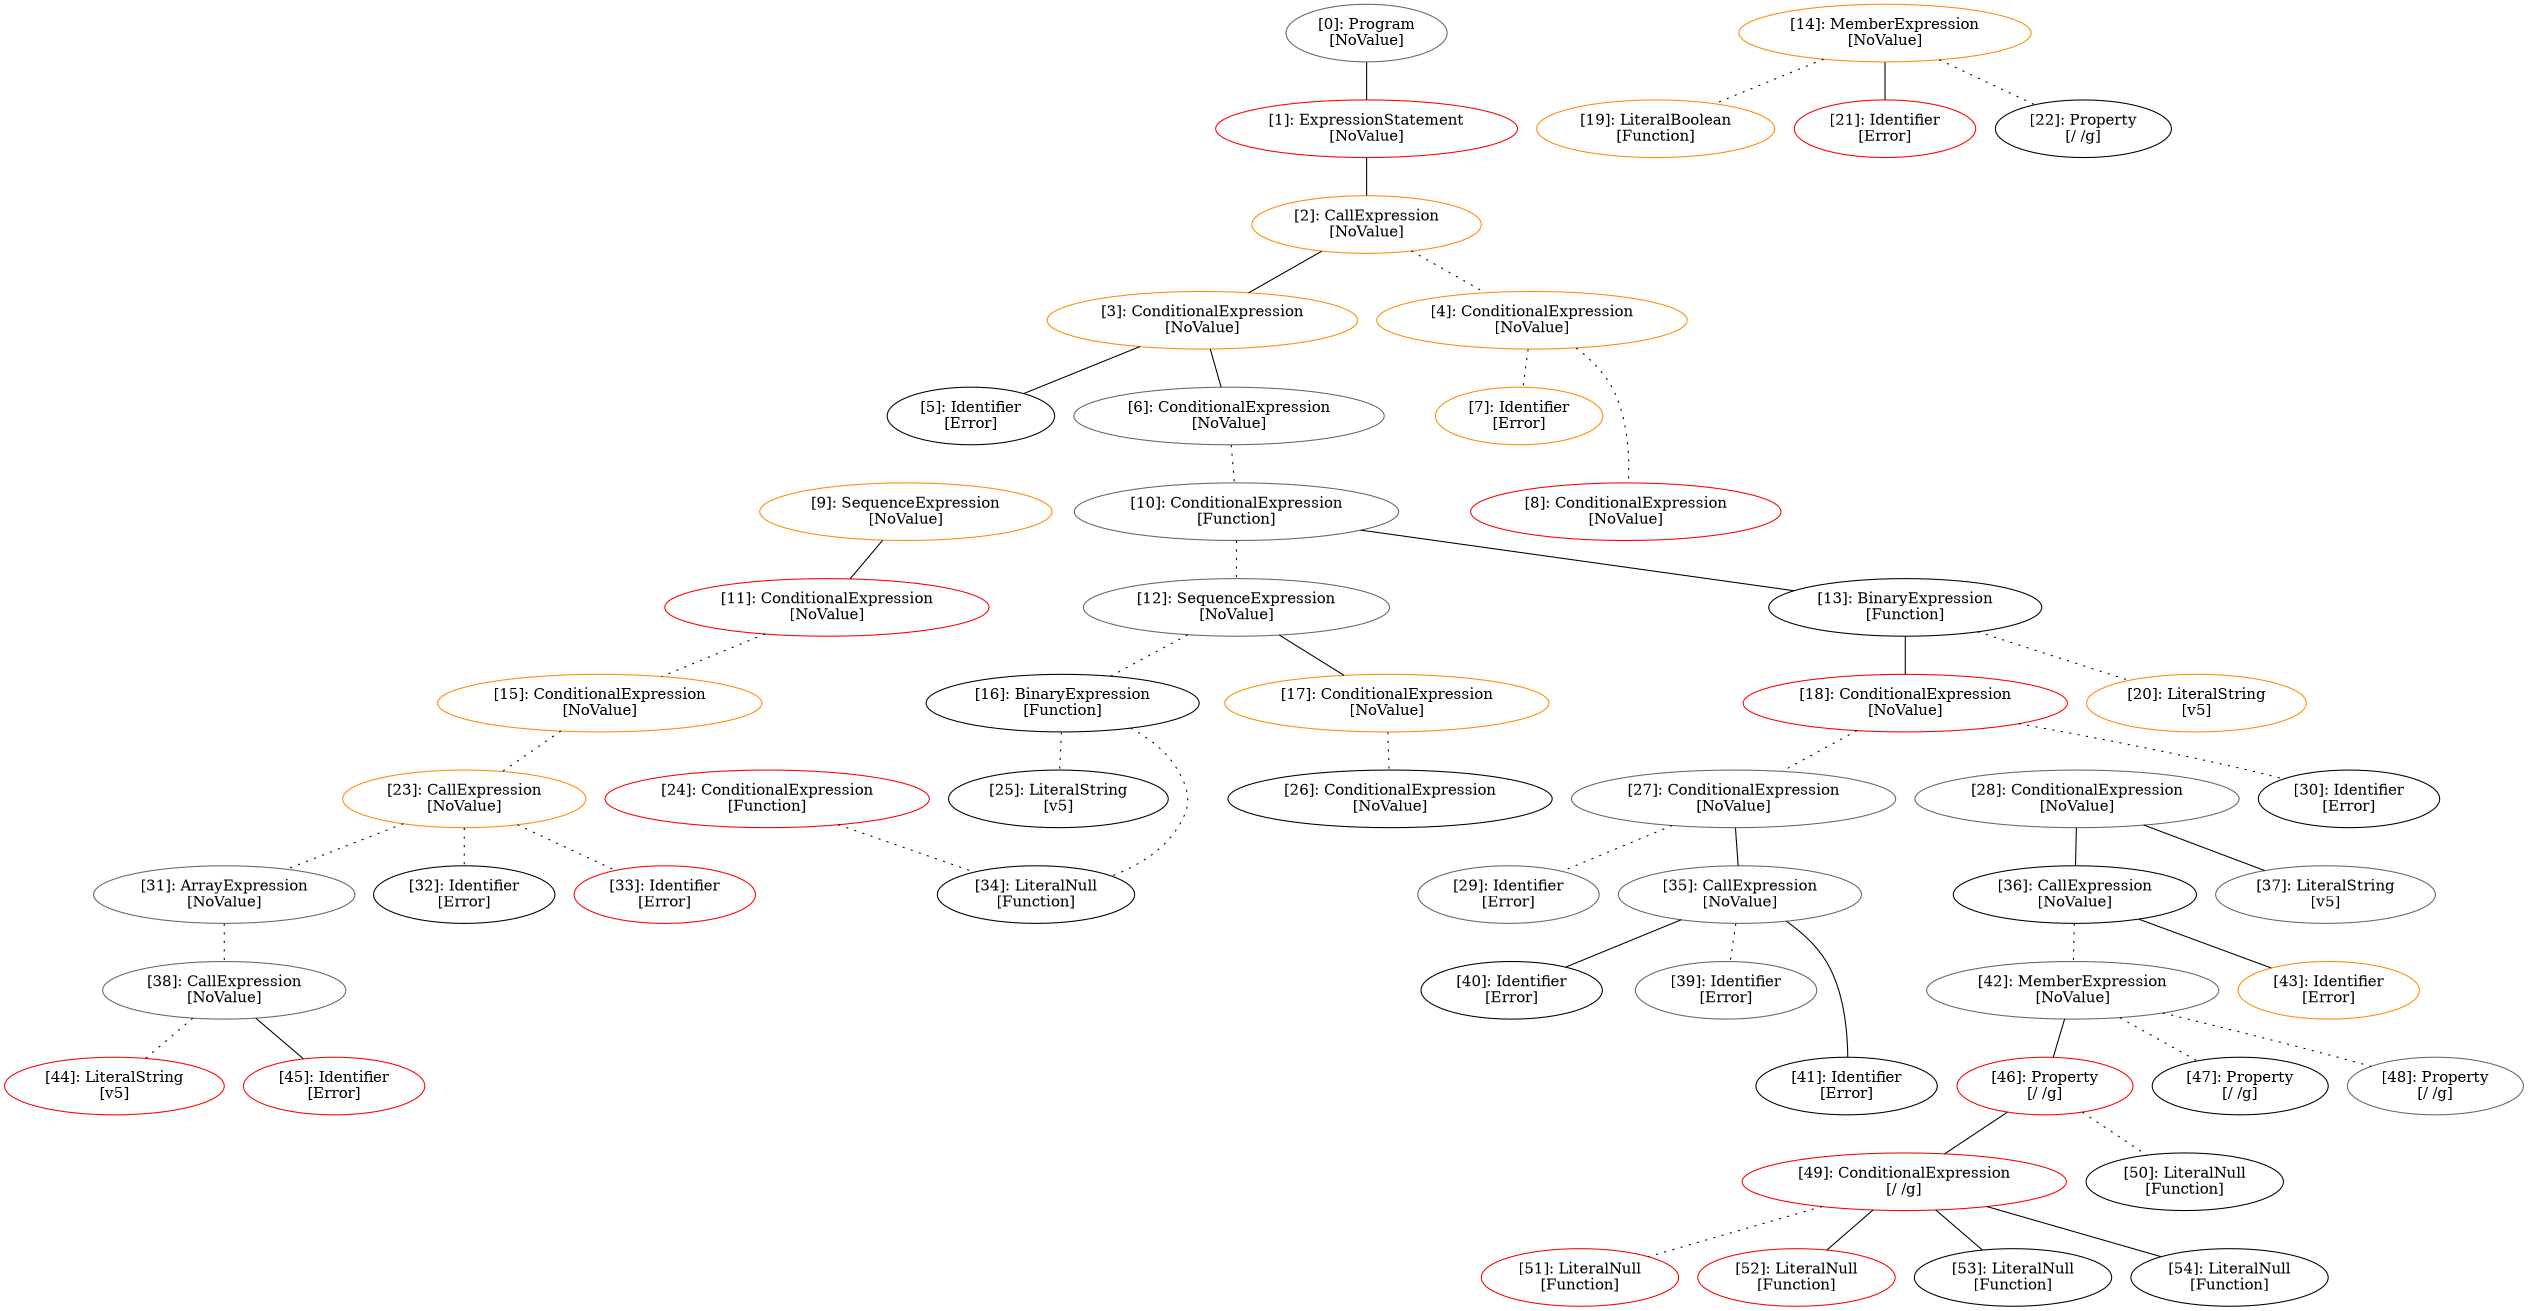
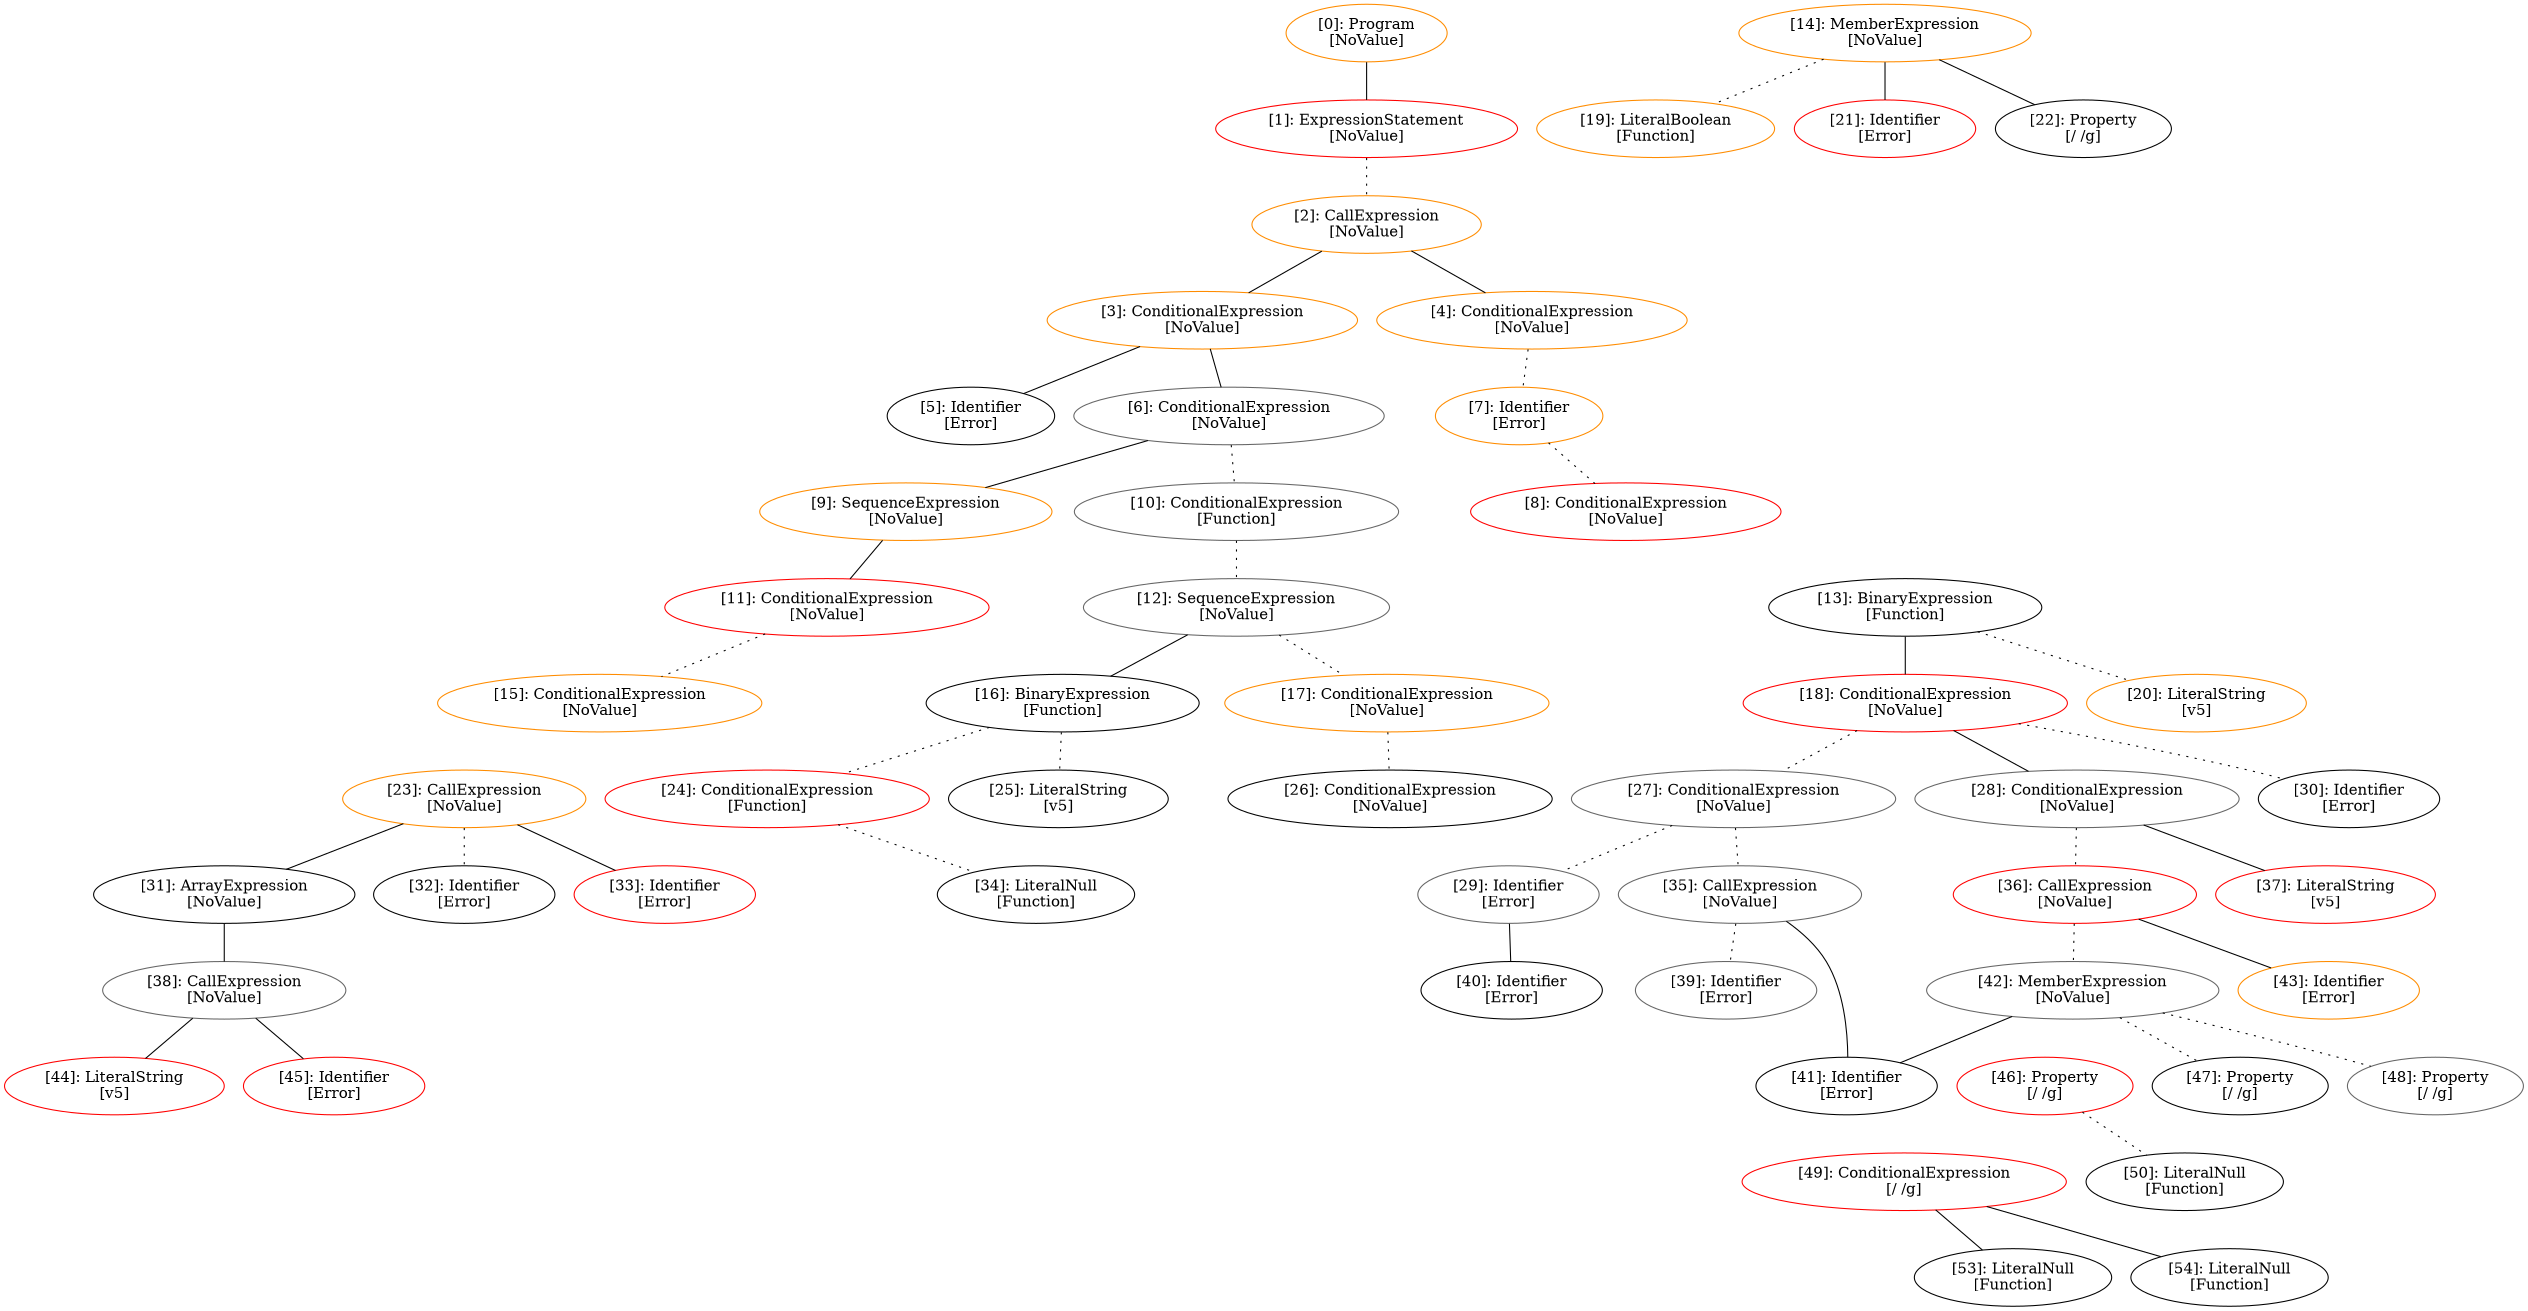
node "[0]: Program [NoValue]": color gray40 -> darkorange
edge "[14]: MemberExpression [NoValue]" -- "[22]: Property [/ /g]": style dotted -> solid
edge "[1]: ExpressionStatement [NoValue]" -- "[2]: CallExpression [NoValue]": style solid -> dotted
edge "[2]: CallExpression [NoValue]" -- "[4]: ConditionalExpression [NoValue]": style dotted -> solid
edge "[4]: ConditionalExpression [NoValue]" -- "[8]: ConditionalExpression [NoValue]": now "[7]: Identifier [Error]" -- "[8]: ConditionalExpression [NoValue]"
edge "[6]: ConditionalExpression [NoValue]" -- "[9]: SequenceExpression [NoValue]": added
edge "[10]: ConditionalExpression [Function]" -- "[13]: BinaryExpression [Function]": removed
edge "[12]: SequenceExpression [NoValue]" -- "[16]: BinaryExpression [Function]": style dotted -> solid
edge "[12]: SequenceExpression [NoValue]" -- "[17]: ConditionalExpression [NoValue]": style solid -> dotted
edge "[15]: ConditionalExpression [NoValue]" -- "[23]: CallExpression [NoValue]": removed
edge "[18]: ConditionalExpression [NoValue]" -- "[28]: ConditionalExpression [NoValue]": added
edge "[16]: BinaryExpression [Function]" -- "[34]: LiteralNull [Function]": now "[16]: BinaryExpression [Function]" -- "[24]: ConditionalExpression [Function]"
edge "[23]: CallExpression [NoValue]" -- "[31]: ArrayExpression [NoValue]": style dotted -> solid
edge "[27]: ConditionalExpression [NoValue]" -- "[35]: CallExpression [NoValue]": style solid -> dotted
edge "[28]: ConditionalExpression [NoValue]" -- "[36]: CallExpression [NoValue]": style solid -> dotted
edge "[23]: CallExpression [NoValue]" -- "[33]: Identifier [Error]": style dotted -> solid
node "[31]: ArrayExpression [NoValue]": color gray40 -> black
node "[36]: CallExpression [NoValue]": color black -> red
node "[37]: LiteralString [v5]": color gray40 -> red
edge "[31]: ArrayExpression [NoValue]" -- "[38]: CallExpression [NoValue]": style dotted -> solid
edge "[35]: CallExpression [NoValue]" -- "[40]: Identifier [Error]": now "[29]: Identifier [Error]" -- "[40]: Identifier [Error]"
edge "[38]: CallExpression [NoValue]" -- "[44]: LiteralString [v5]": style dotted -> solid
edge "[42]: MemberExpression [NoValue]" -- "[46]: Property [/ /g]": now "[42]: MemberExpression [NoValue]" -- "[41]: Identifier [Error]"
edge "[46]: Property [/ /g]" -- "[49]: ConditionalExpression [/ /g]": removed
node "[51]: LiteralNull [Function]": removed
node "[52]: LiteralNull [Function]": removed
